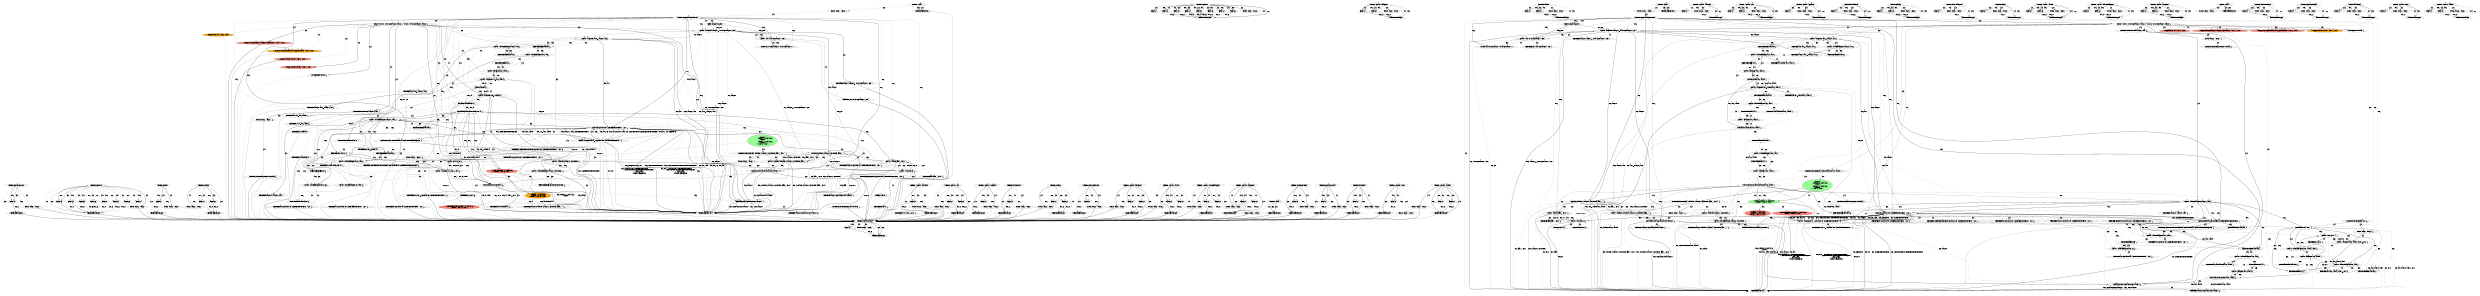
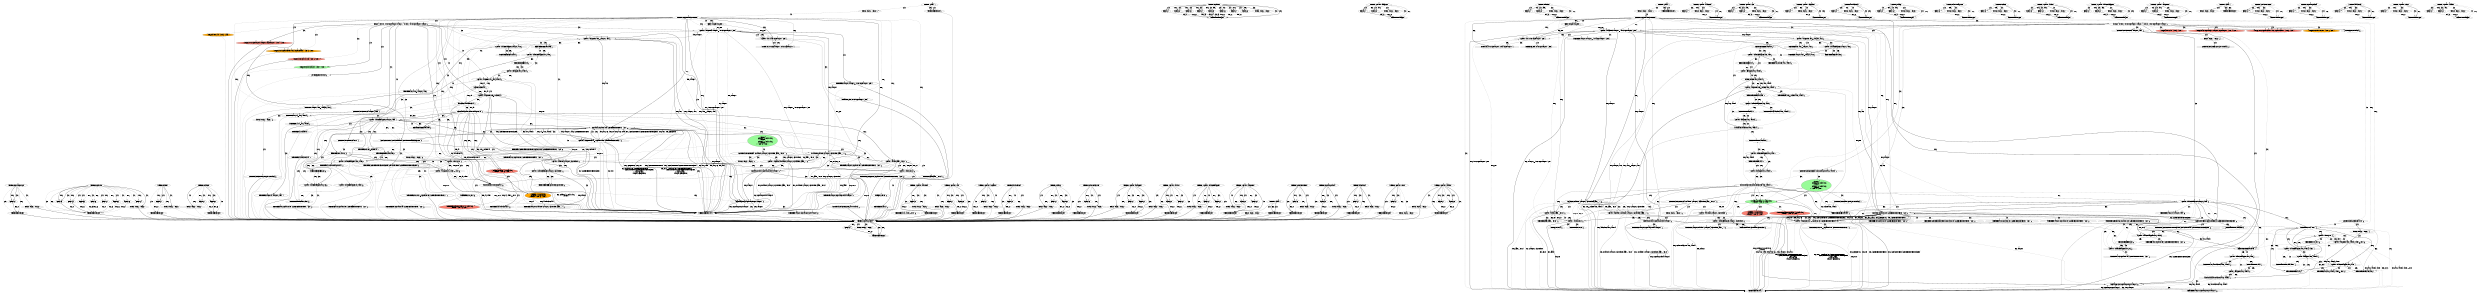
node "<(LOCAL,struct net* net: net*)<SUB>7</SUB>>": fillcolor salmon -> palegreen
edge "(<operator>.assignment,*sk = asoc->base.sk)" -> "(IDENTIFIER,sk,*sk = asoc->base.sk)": label "DDG: HZ" -> "AST: "
edge "(<operator>.assignment,*net = sock_net(sk))" -> "(IDENTIFIER,net,*net = sock_net(sk))": label "AST: " -> "DDG: error"
edge "(bh_lock_sock,bh_lock_sock(sk))" -> "(IDENTIFIER,sk,bh_lock_sock(sk))": label "DDG: 20" -> "AST: "
